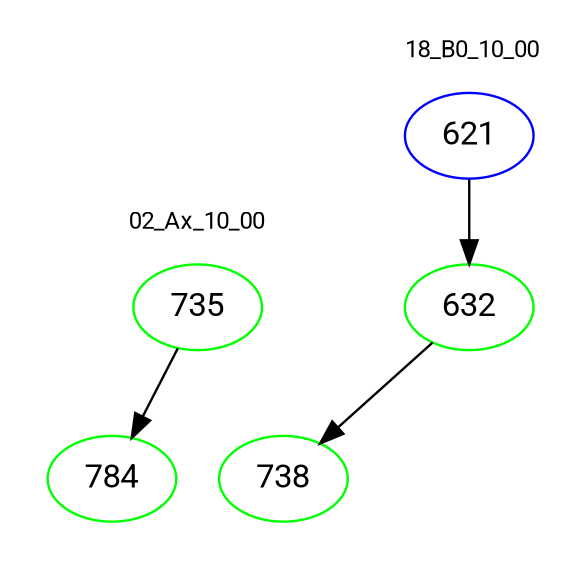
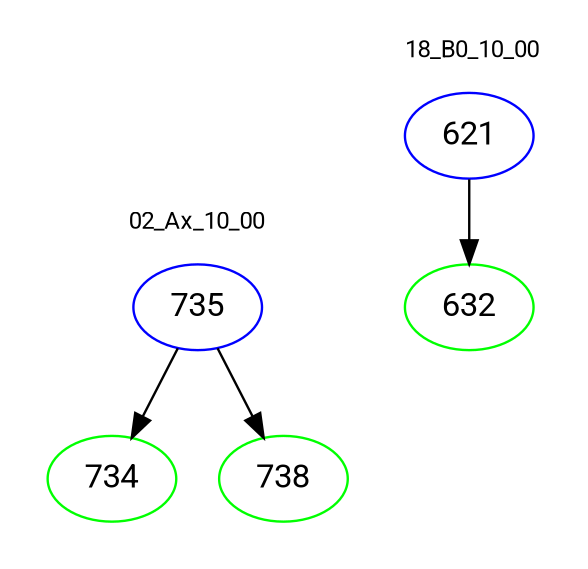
node "735": color green -> blue
edge "632" -> "738": now "735" -> "738"
node "784": label "784" -> "734"
